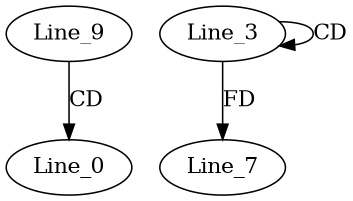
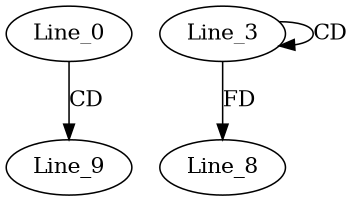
edge "Line_9" -> "Line_0": reversed
node "Line_7": label "Line_7" -> "Line_8"
